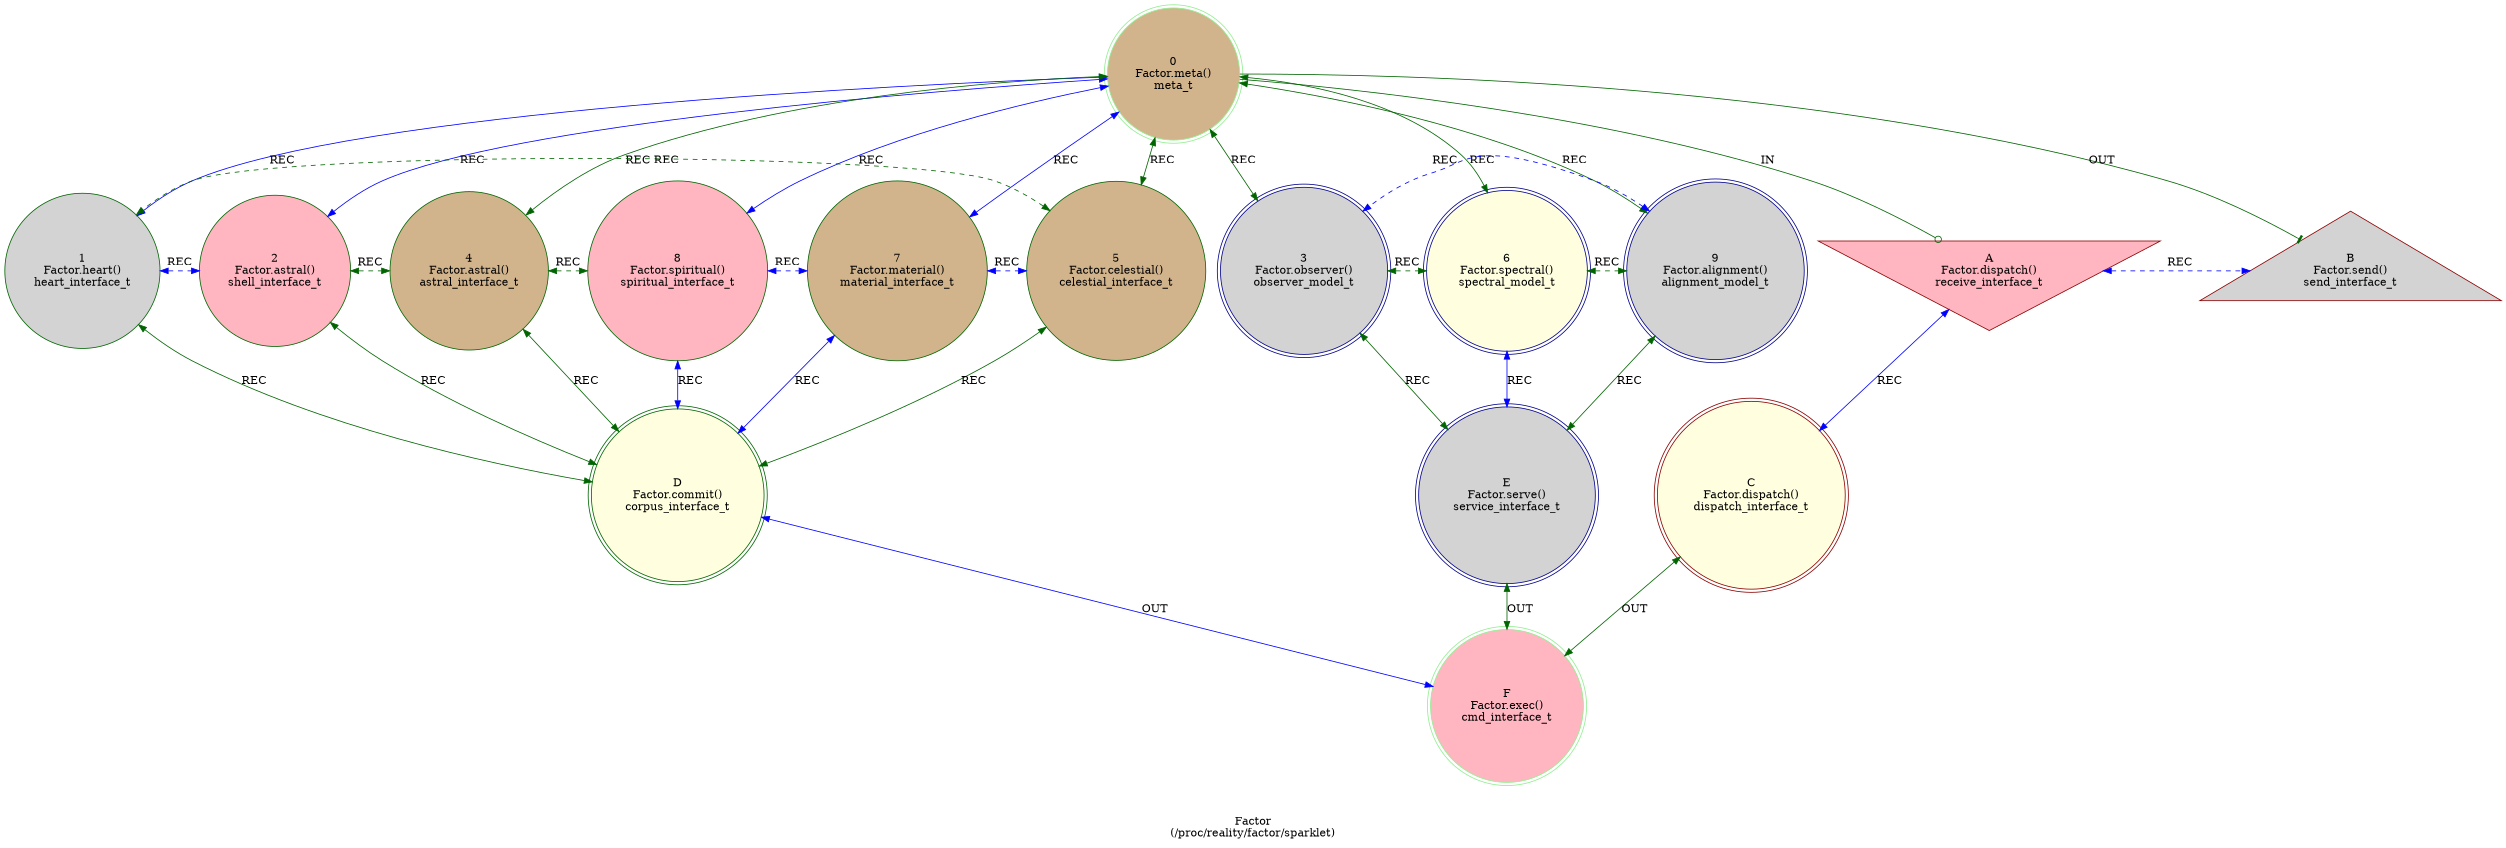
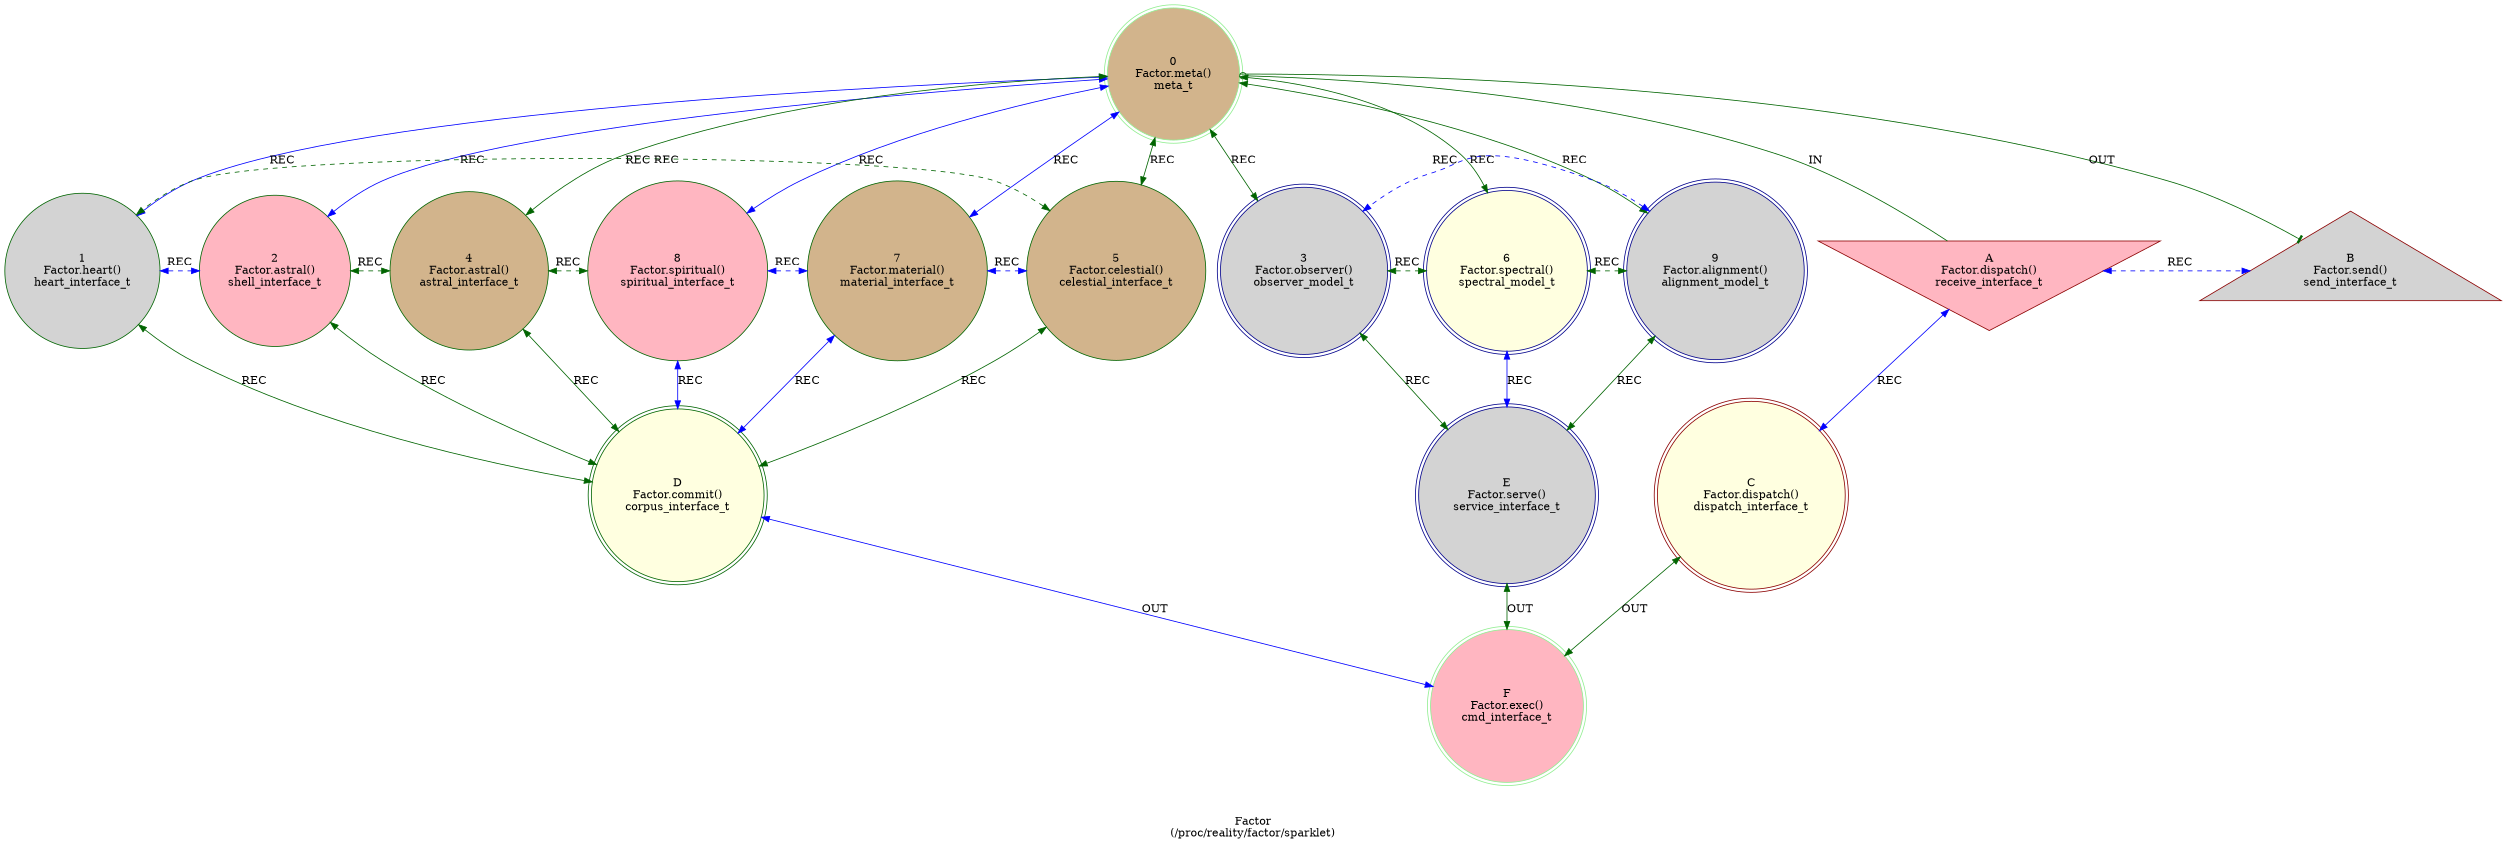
edge "0 Factor.meta() meta_t" -> "A Factor.dispatch() receive_interface_t": reversed
